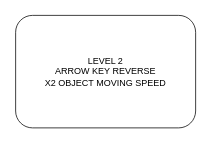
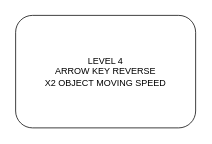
node "LEVEL 2 ARROW KEY REVERSE X2 OBJECT MOVING SPEED": label "LEVEL 2 ARROW KEY REVERSE X2 OBJECT MOVING SPEED" -> "LEVEL 4 ARROW KEY REVERSE X2 OBJECT MOVING SPEED"
